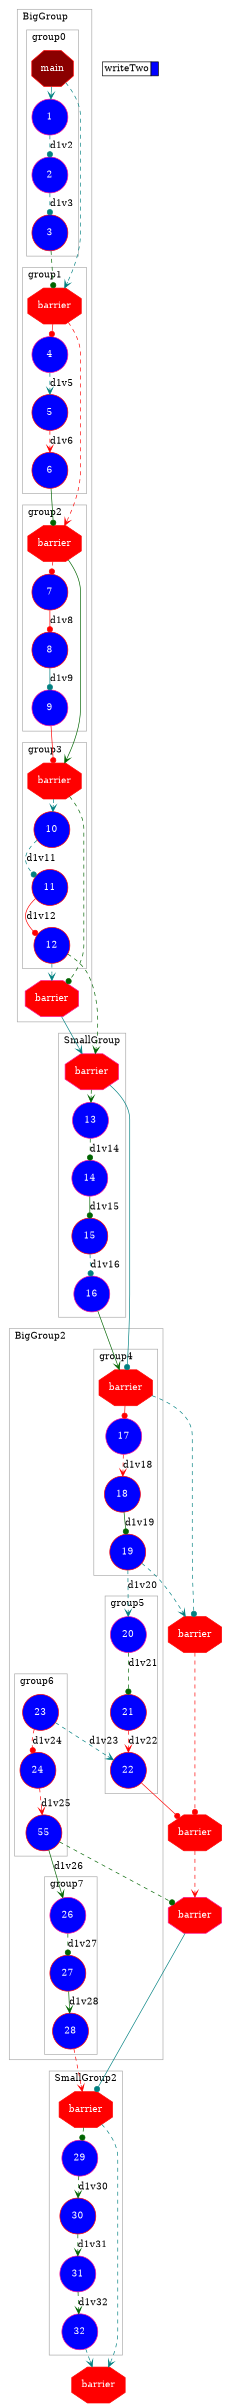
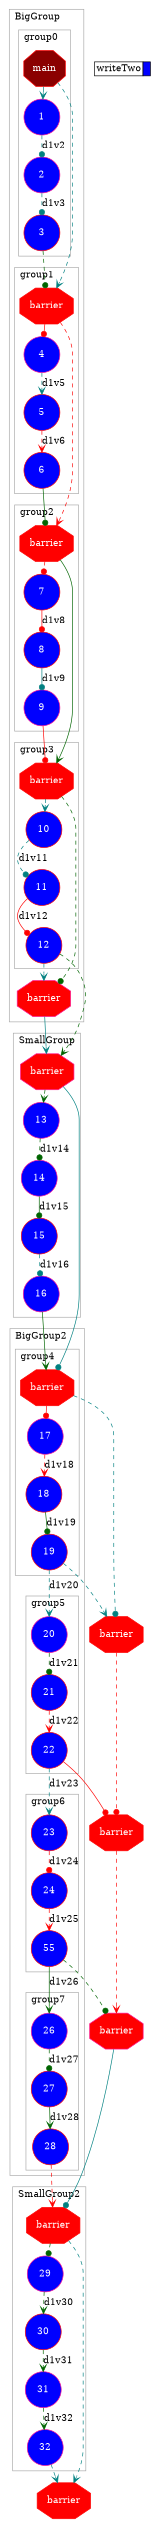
edge "23" -> "22": reversed
